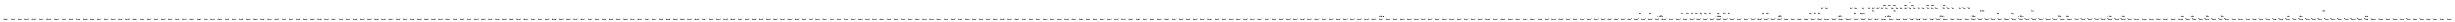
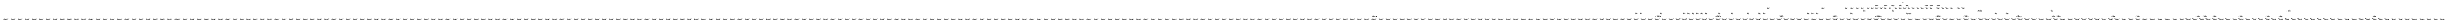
node "main-group_216": removed
